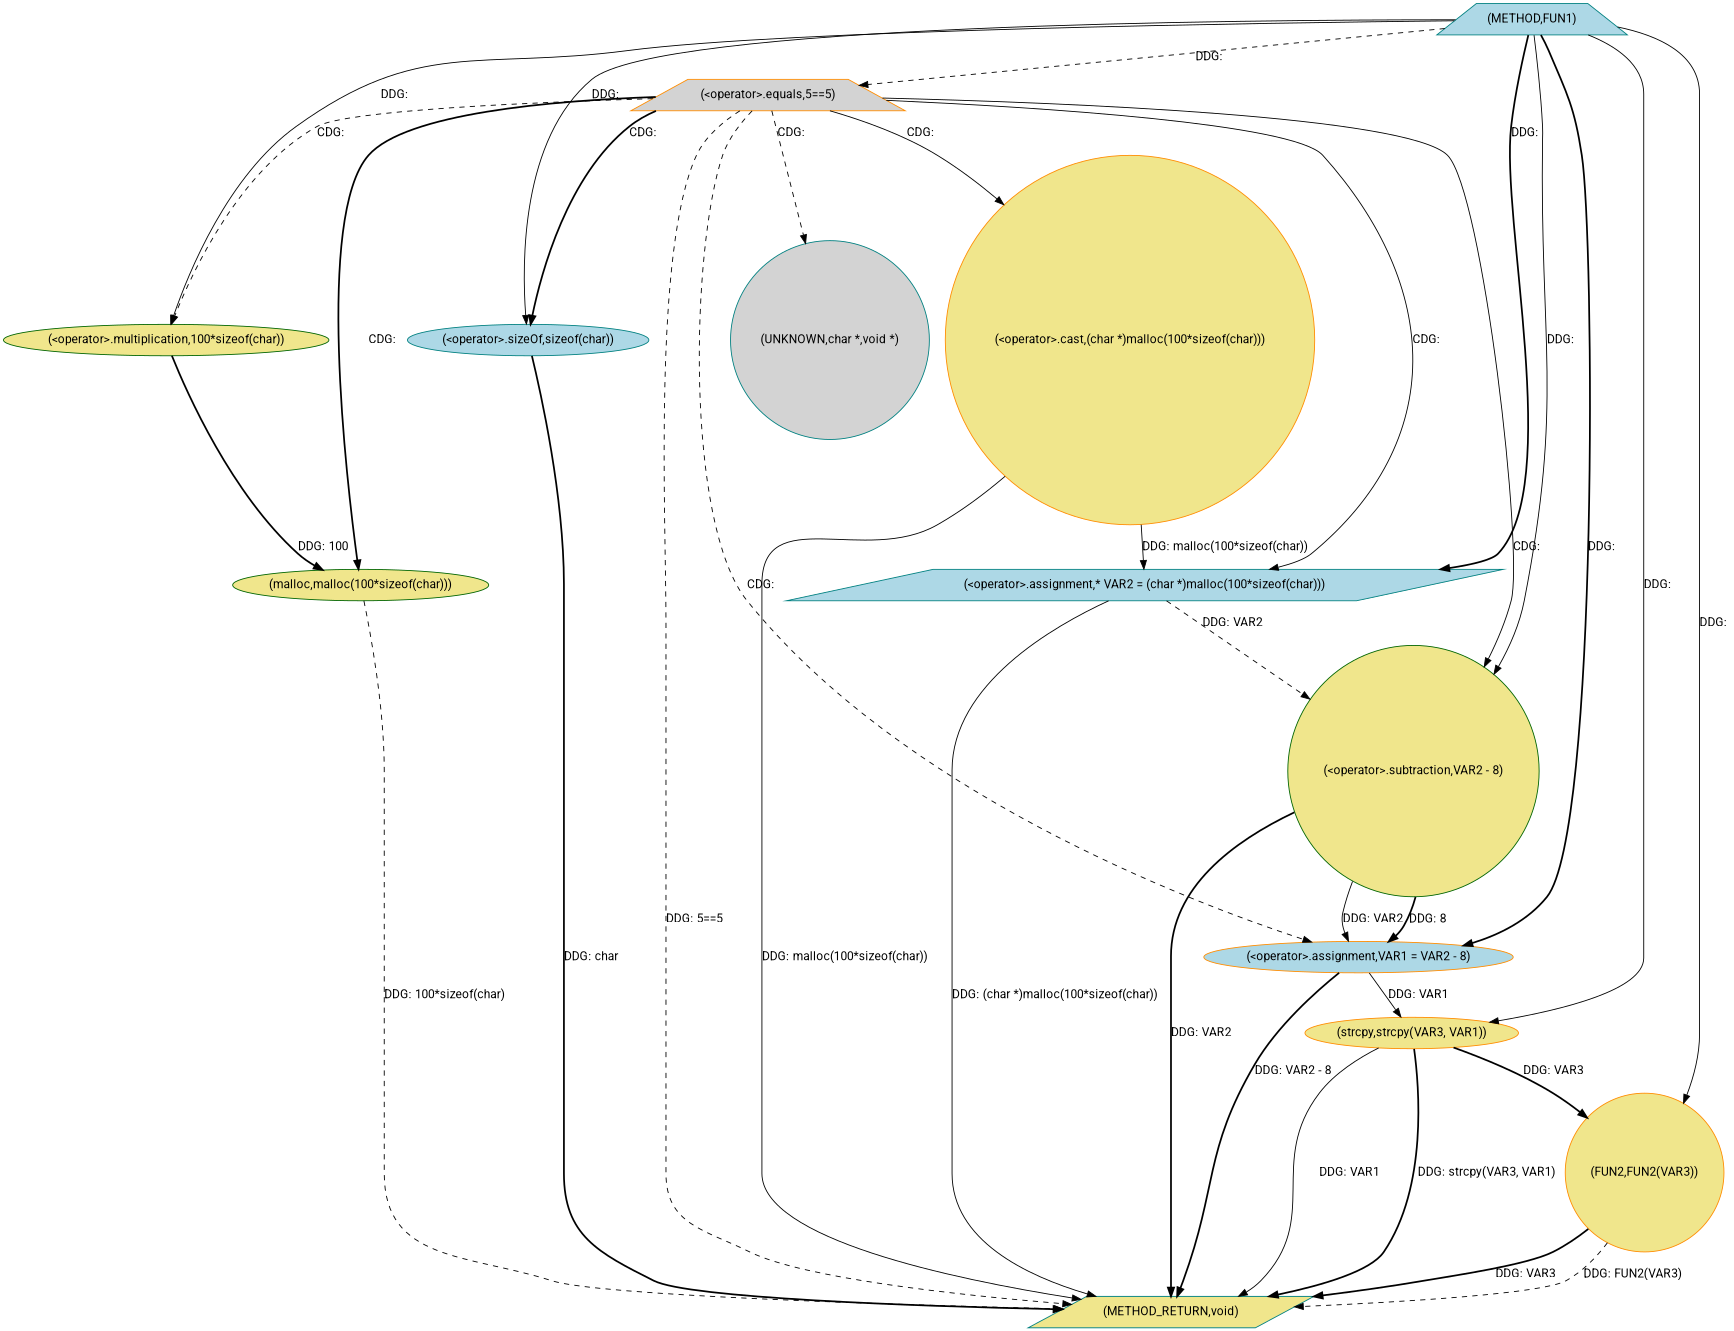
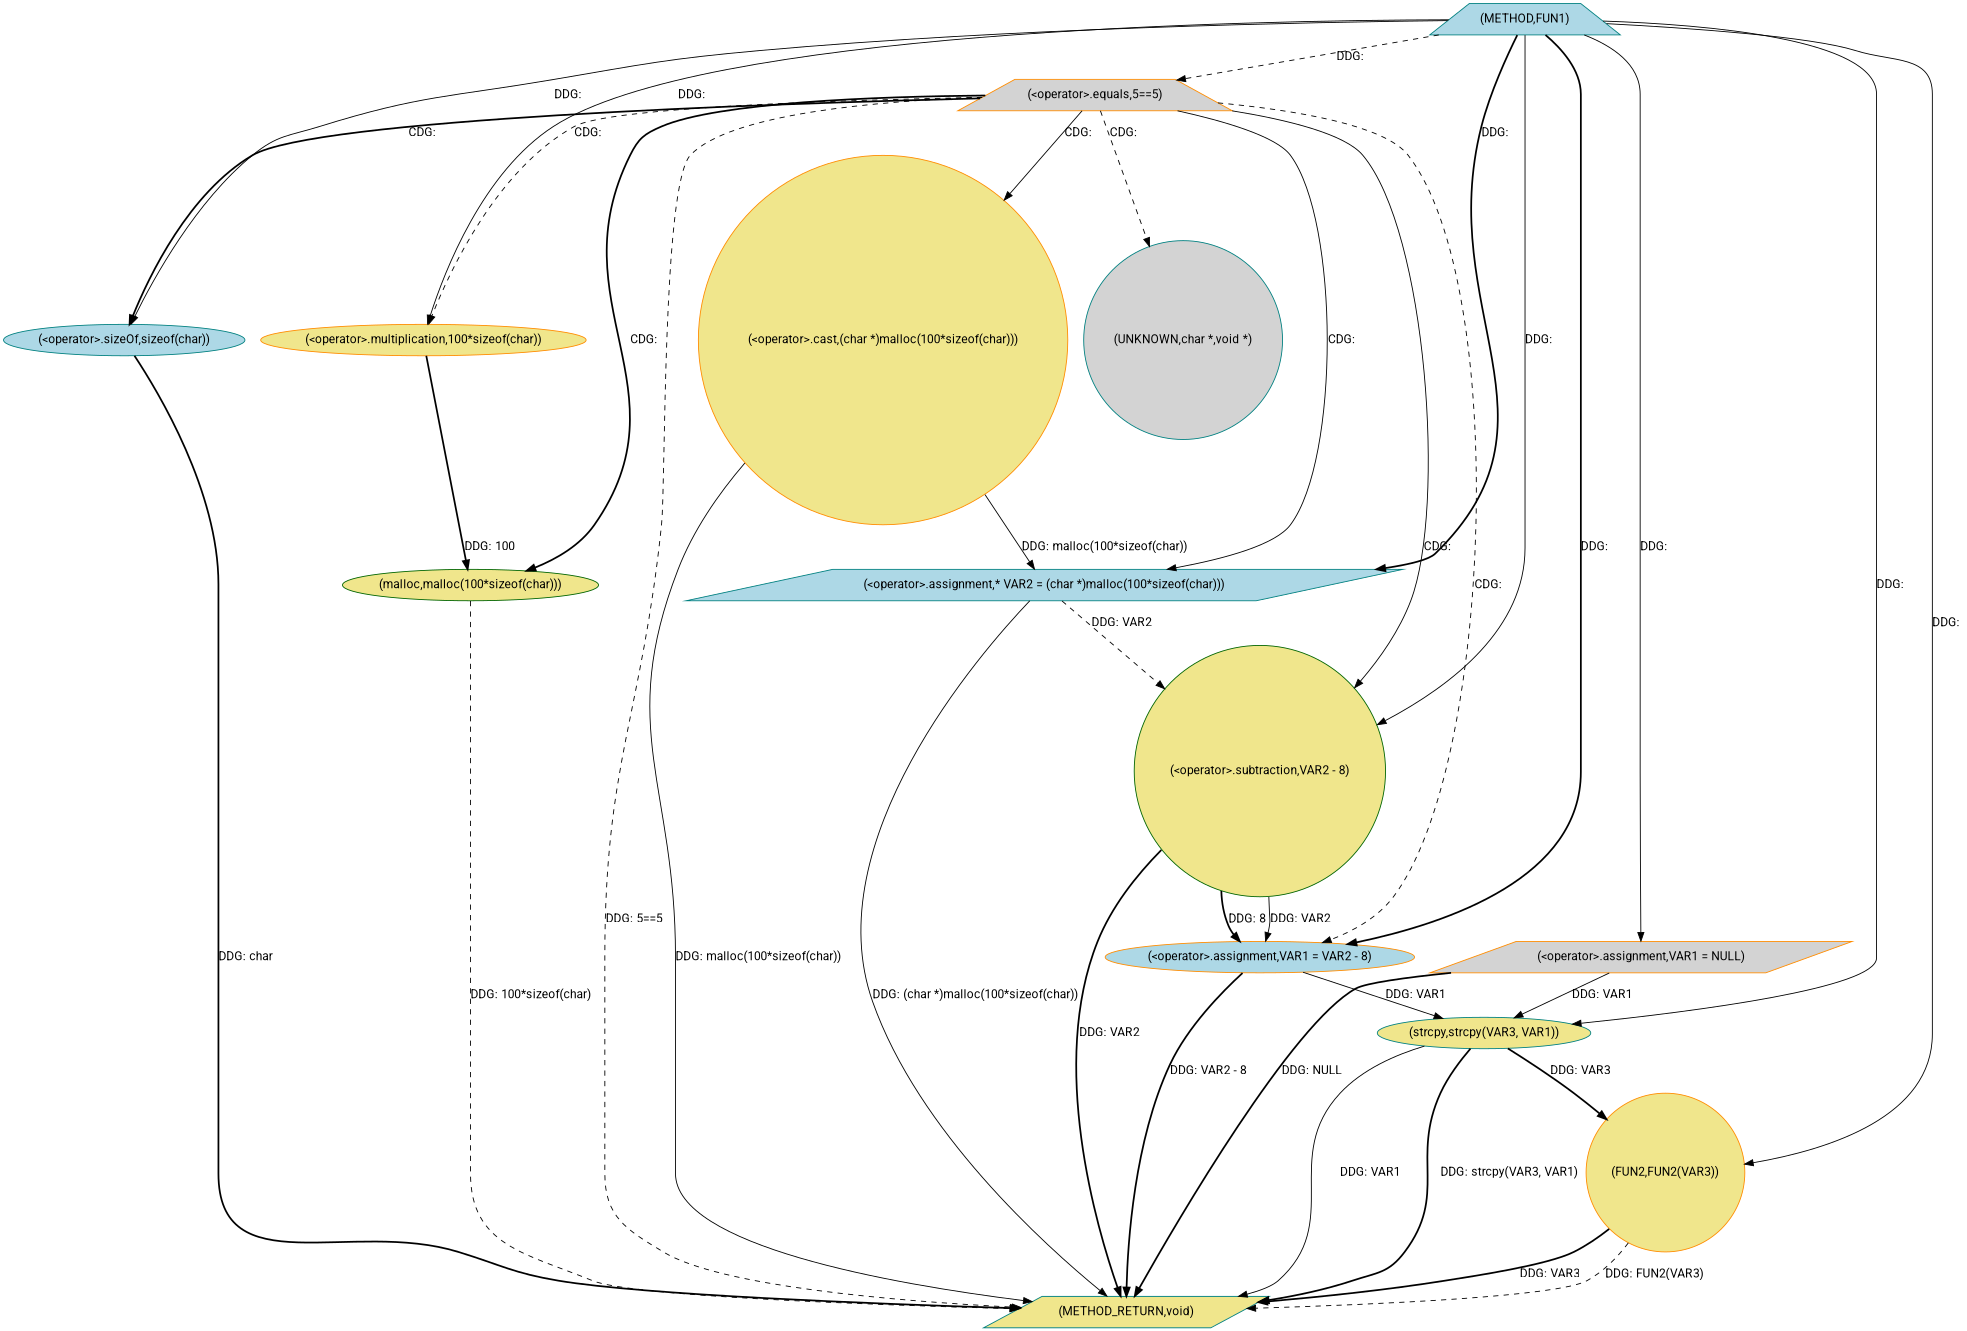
node "(<operator>.multiplication,100*sizeof(char))": color darkgreen -> darkorange
node "(<operator>.assignment,VAR1 = NULL)": added
node "(strcpy,strcpy(VAR3, VAR1))": color darkorange -> teal
